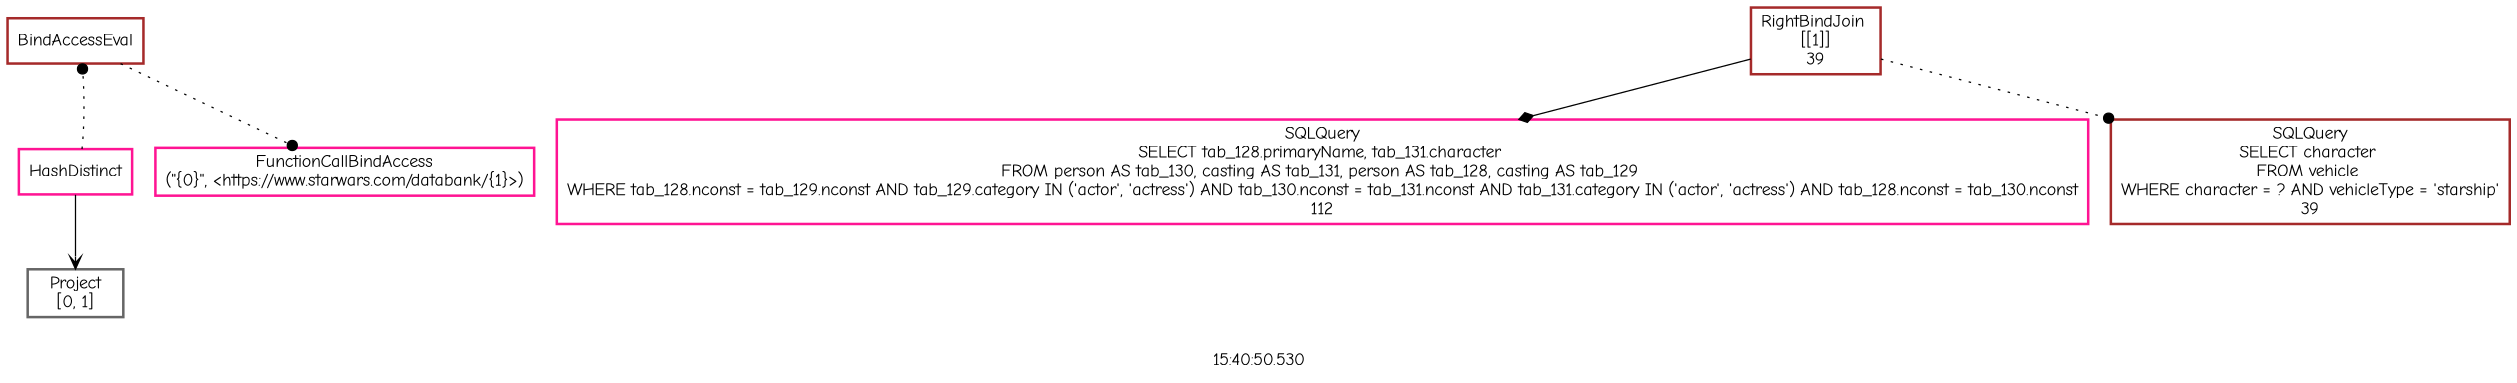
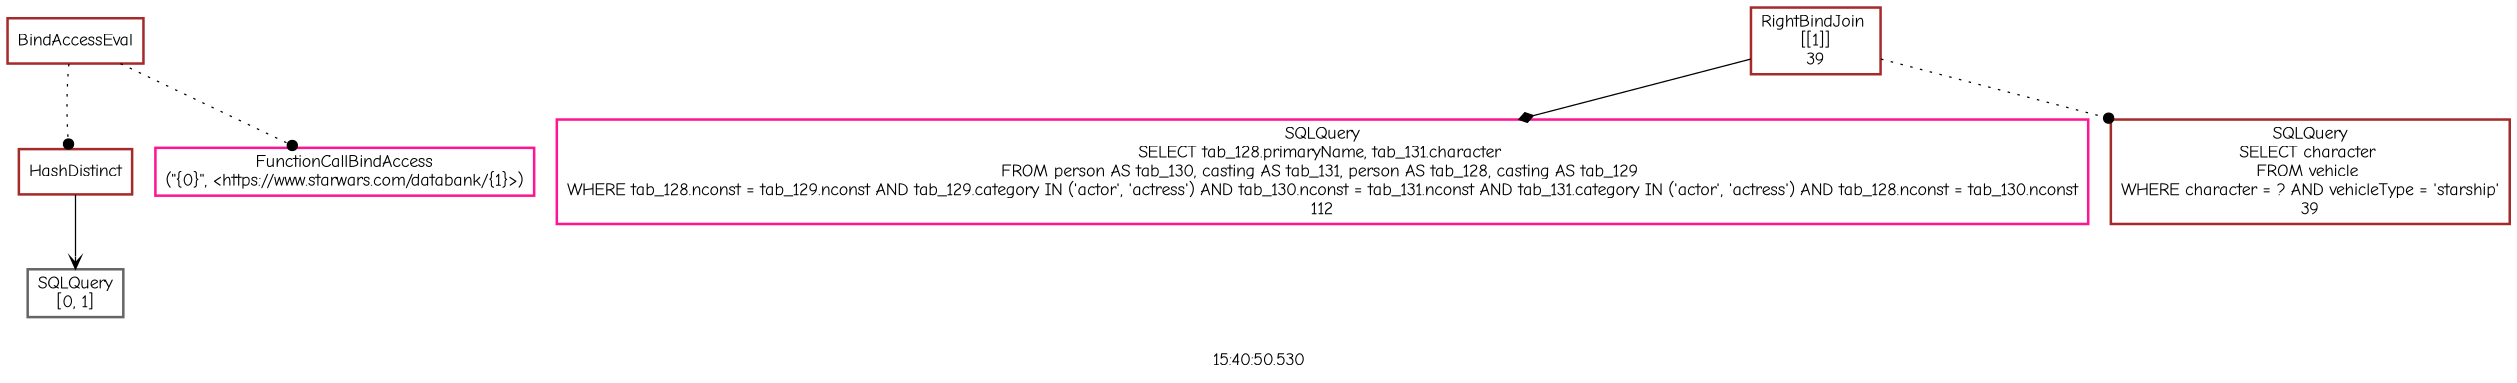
edge "HashDistinct" -> "BindAccessEval": reversed
node "HashDistinct": color deeppink -> brown
node "Project [0, 1]": label "Project [0, 1]" -> "SQLQuery [0, 1]"
